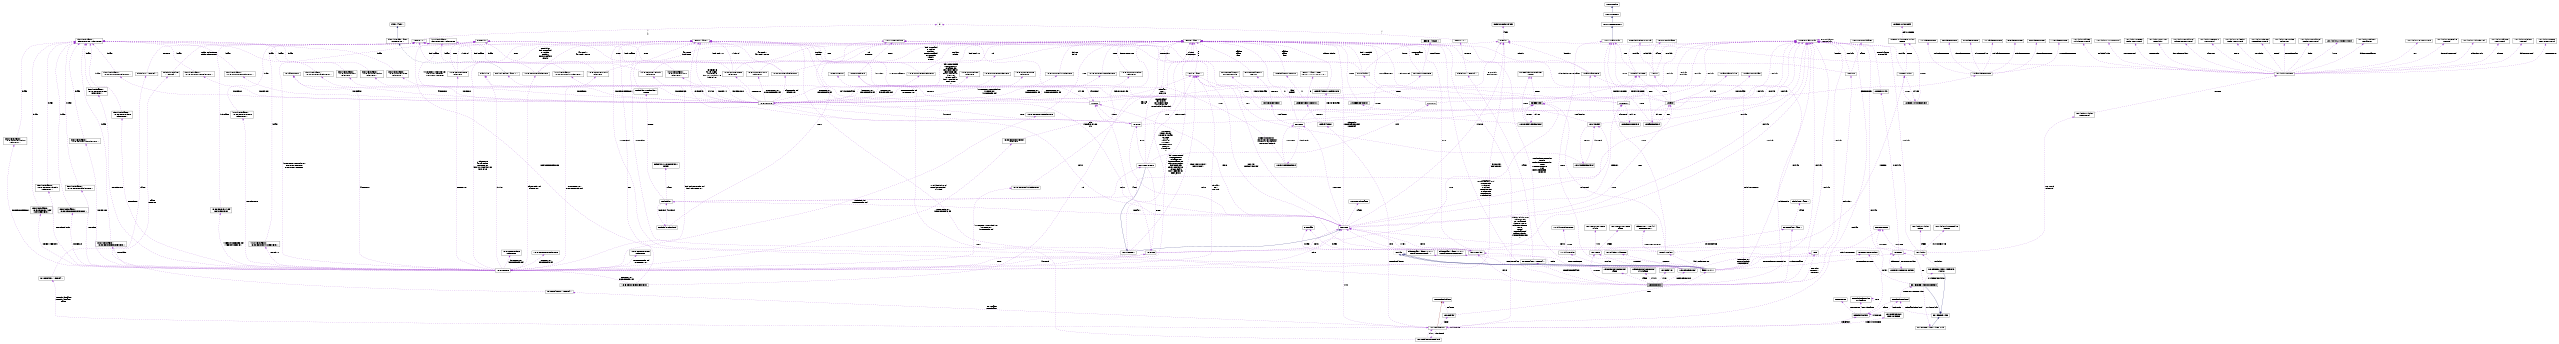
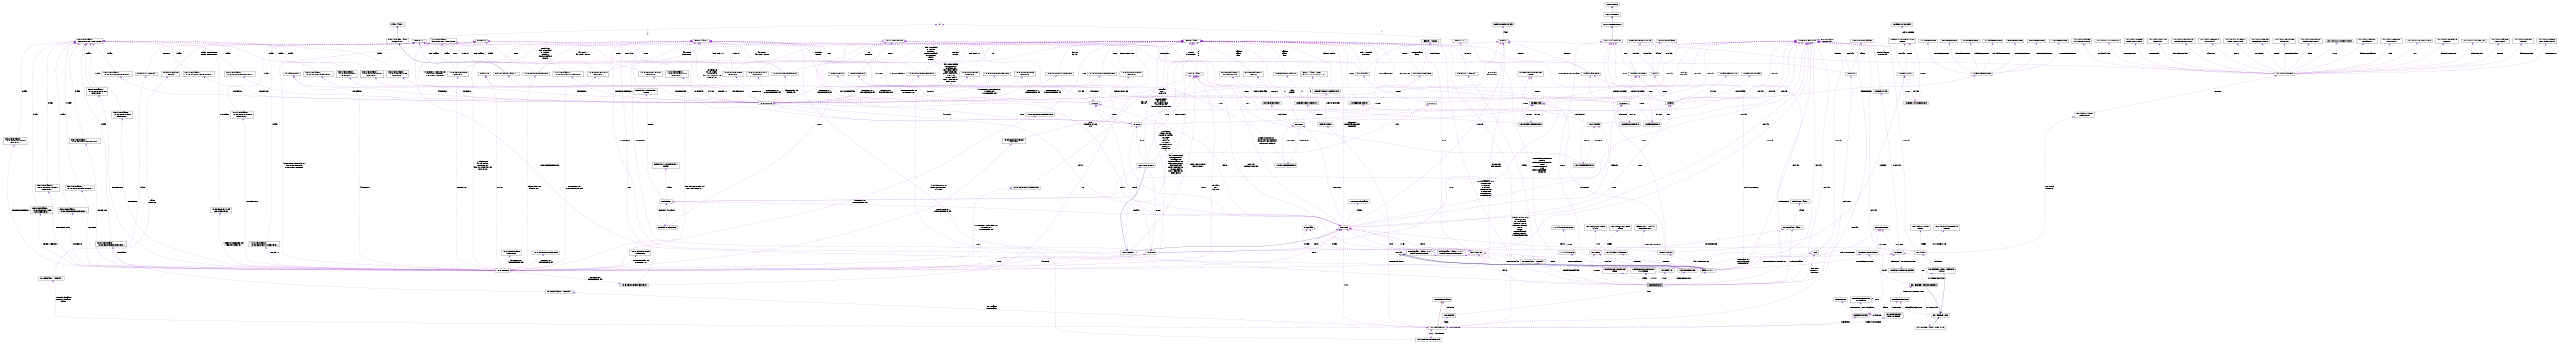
node "AP_HAL::GroupInfo": label "AP_HAL::GroupInfo" -> "AP_HAL::UARTDriver"
node "AP_Mission::Set_Relay _Command": added
edge "NavEKF2_core::of_elements" -> "Vector3< T >": label " body_offset" -> " body_inav"
edge "AP_GPS::detect_state" -> "SIRF_detect_state": label " _jump_tracking" -> " sirf_detect_state"
edge "DerivativeFilter< float, 7 >" -> "FilterWithBuffer< float, FILTER_SIZE >": style dashed -> solid
edge "NavEKF3" -> "AP_Baro": label " flags" -> " _baro"
edge "NavEKF3_core::gps_elements" -> "NavEKF3_core": reversed
